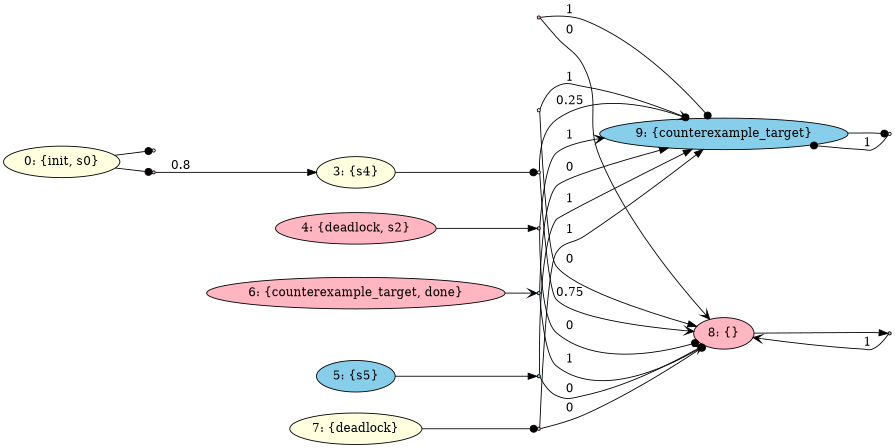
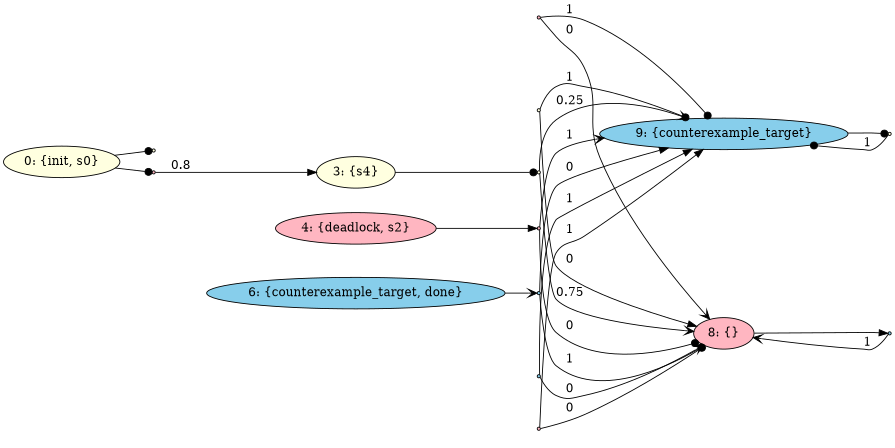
node "6: {counterexample_target, done}": fillcolor lightpink -> skyblue
node "5: {s5}": removed
node "7: {deadlock}": removed
